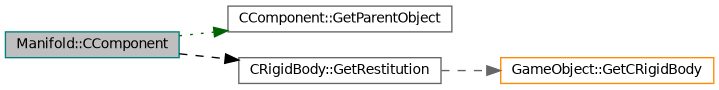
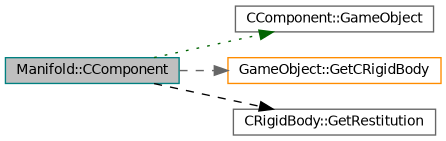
node "CComponent::GetParentObject": label "CComponent::GetParentObject" -> "CComponent::GameObject"
edge "CRigidBody::GetRestitution" -> "GameObject::GetCRigidBody": now "Manifold::CComponent" -> "GameObject::GetCRigidBody"
